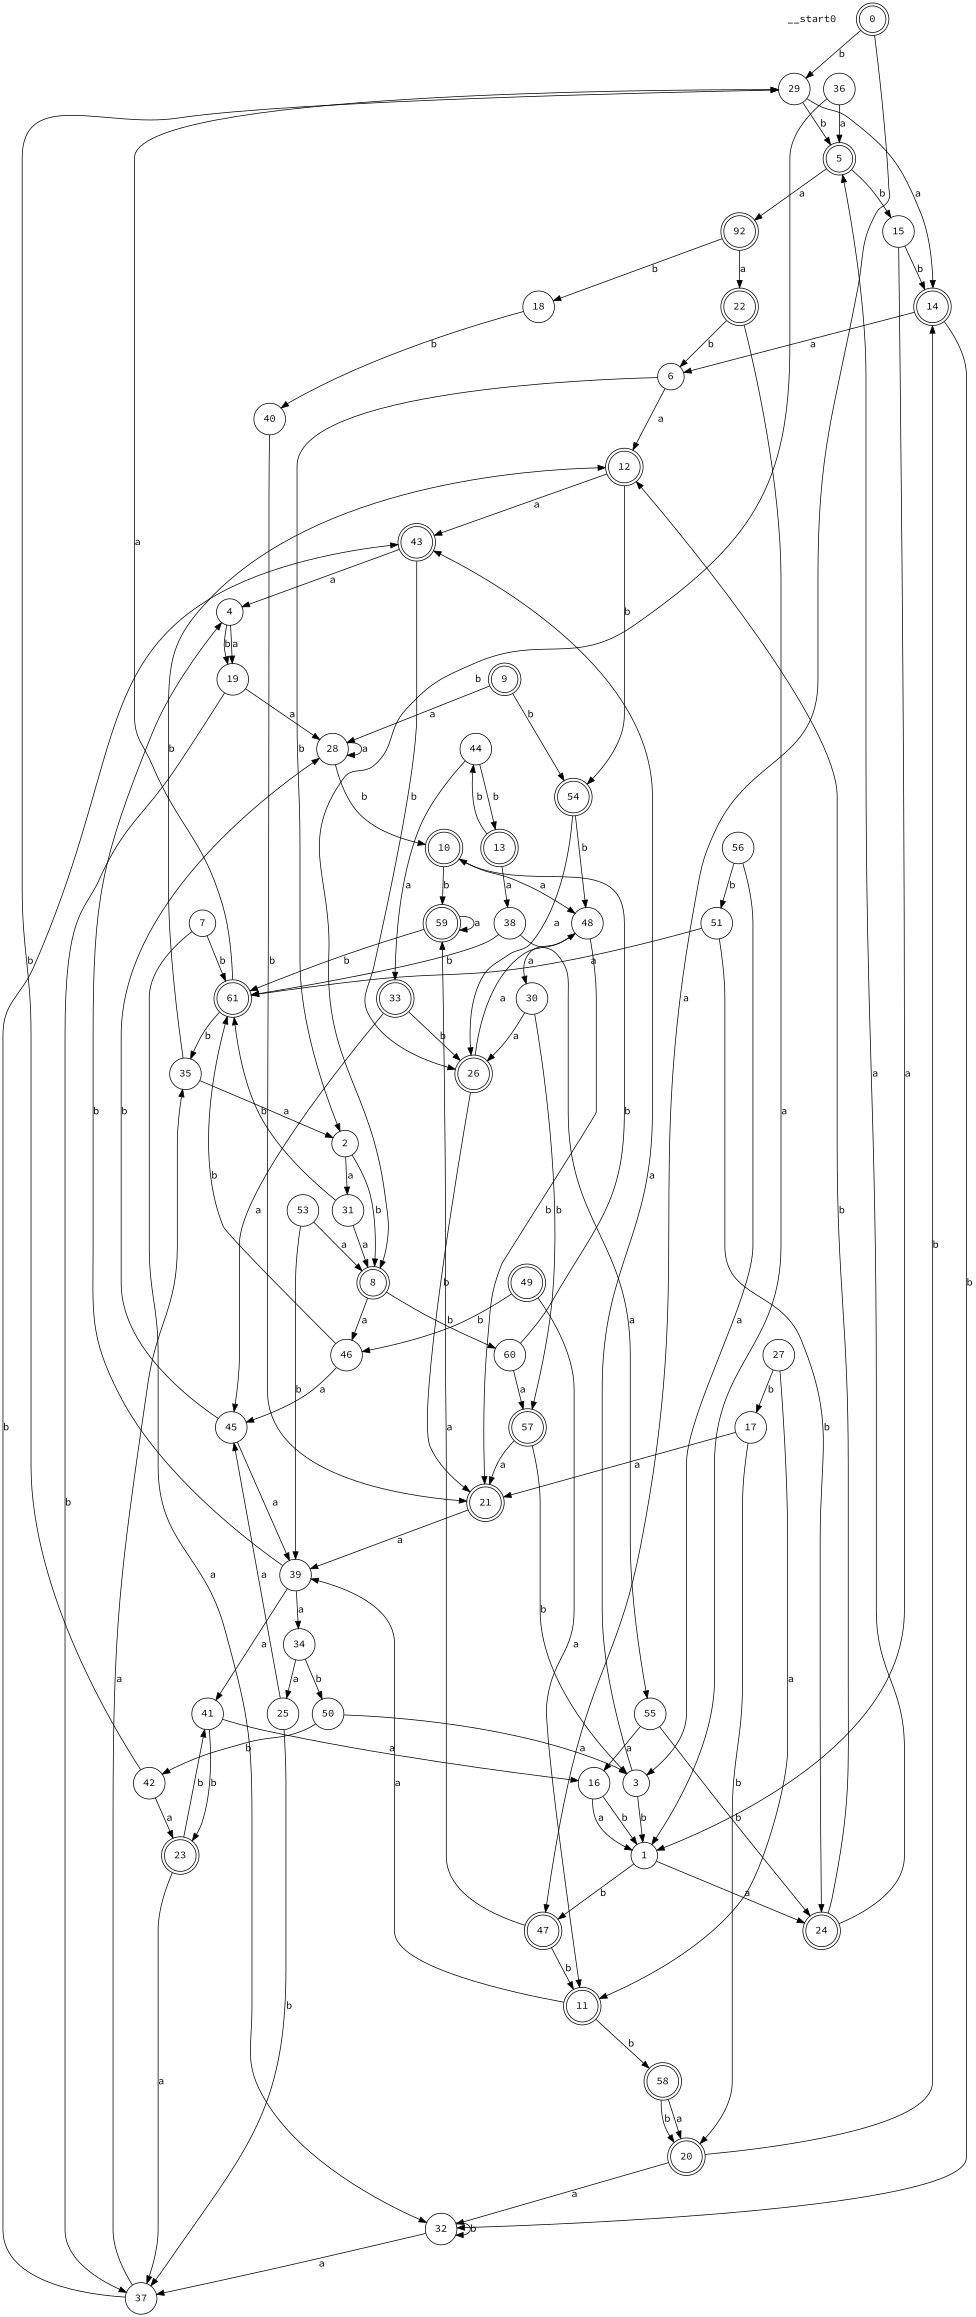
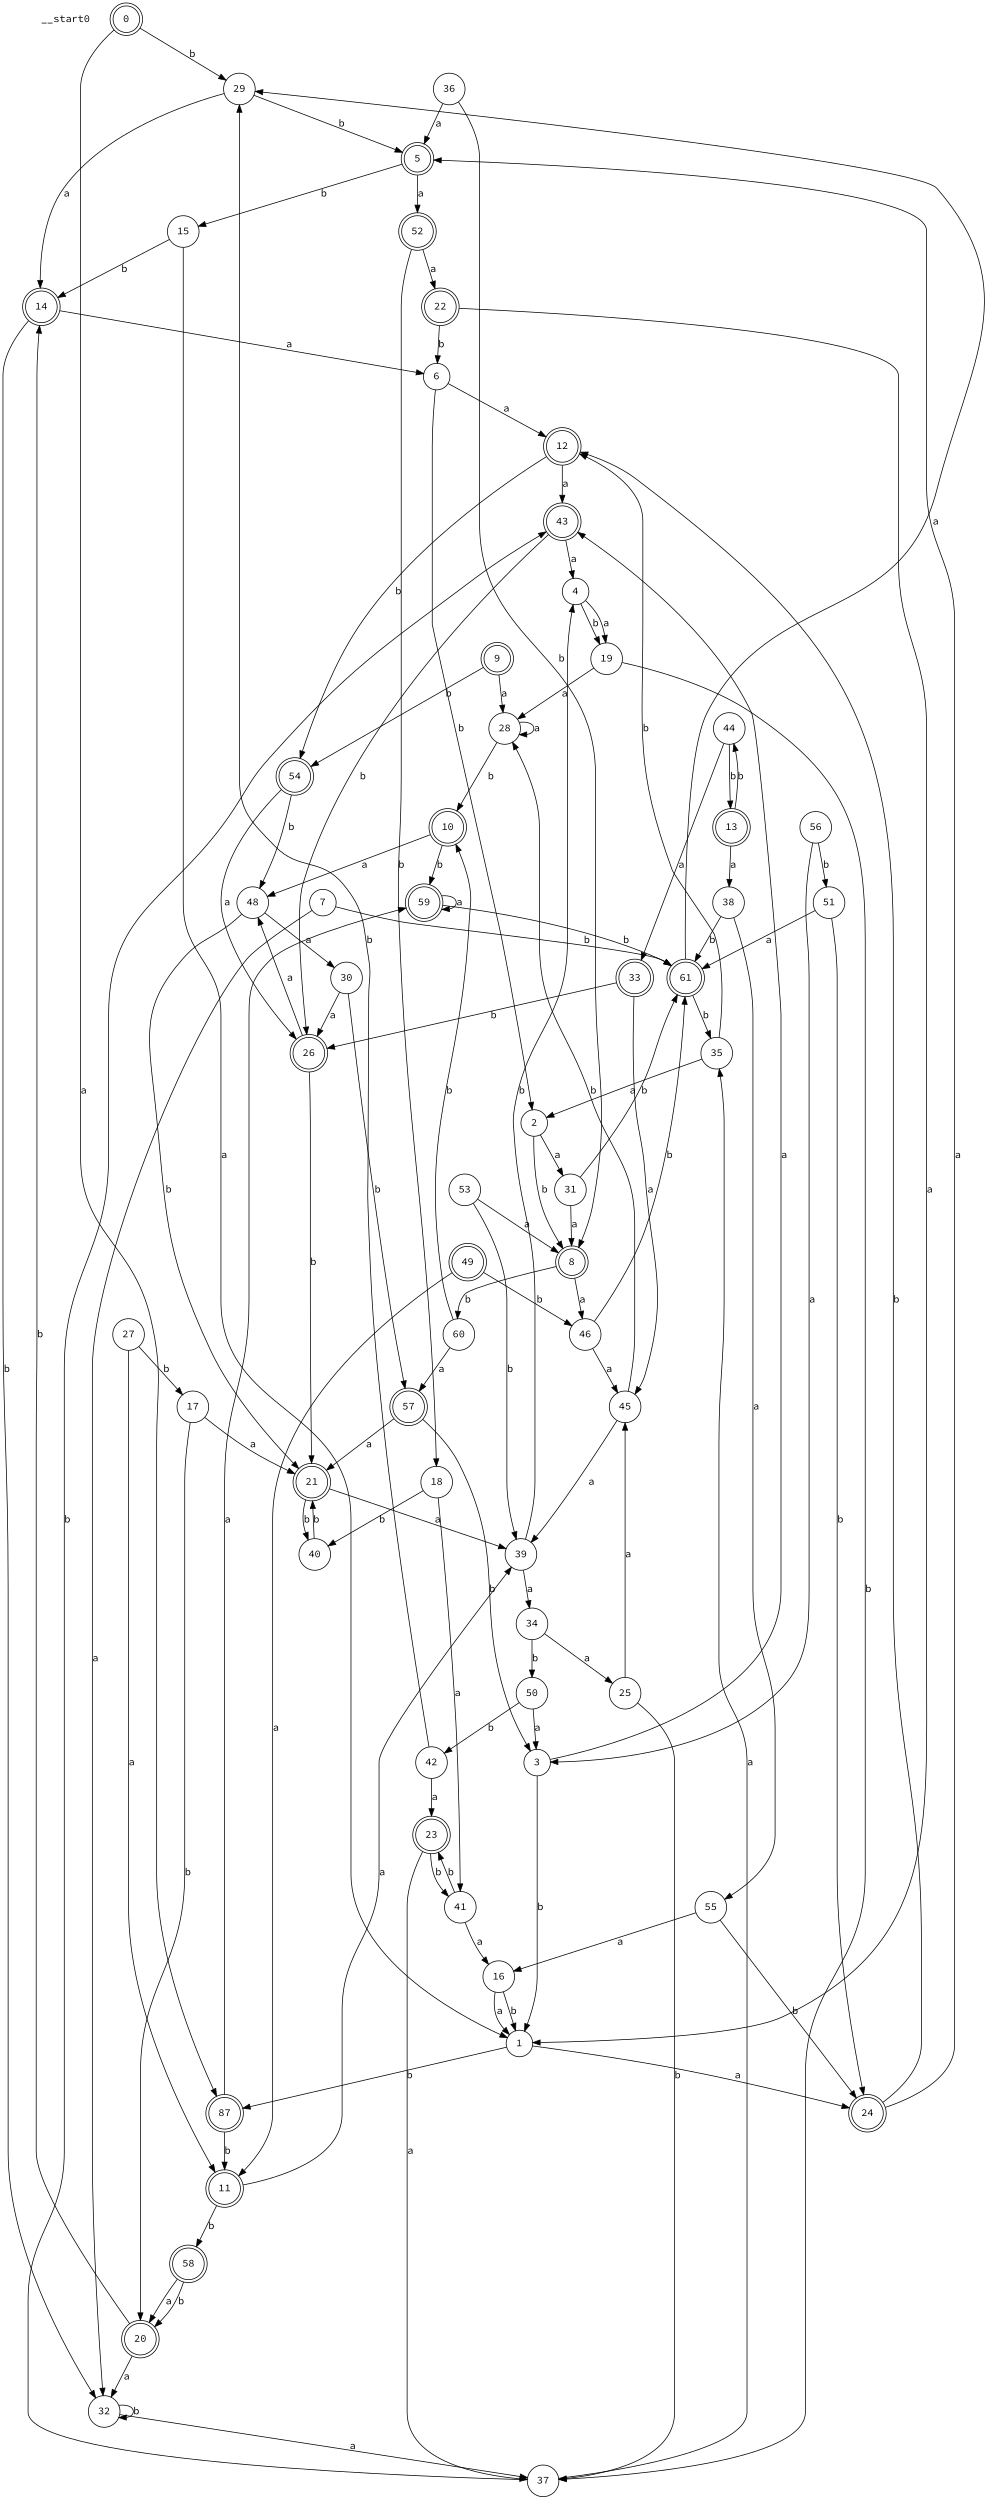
node "92": label "92" -> "52"
edge "21" -> "40": added, label "b"
edge "39" -> "41": now "18" -> "41"
node "47": label "47" -> "87"
